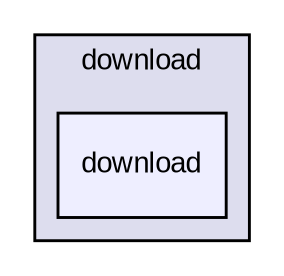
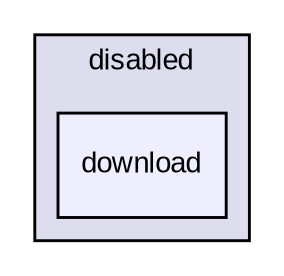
cluster "download": label "download" -> "disabled"
